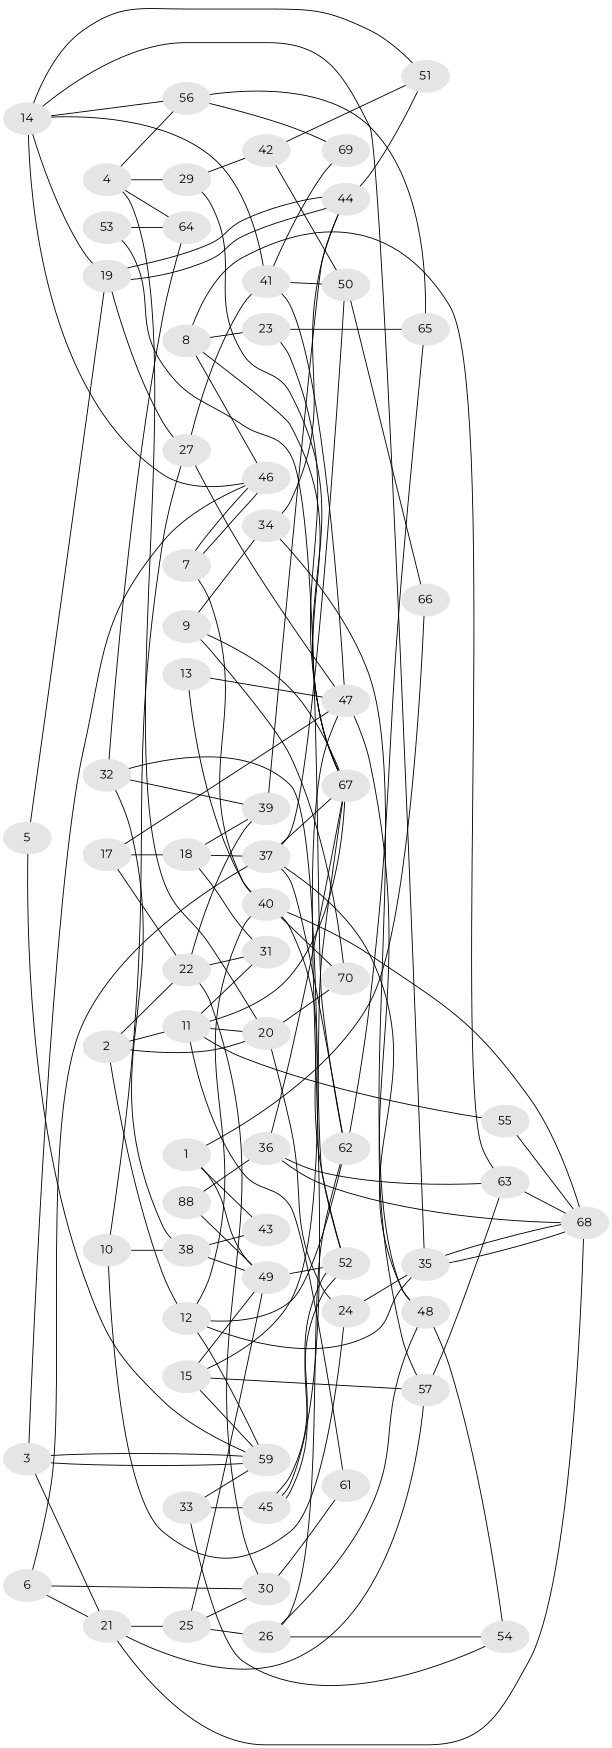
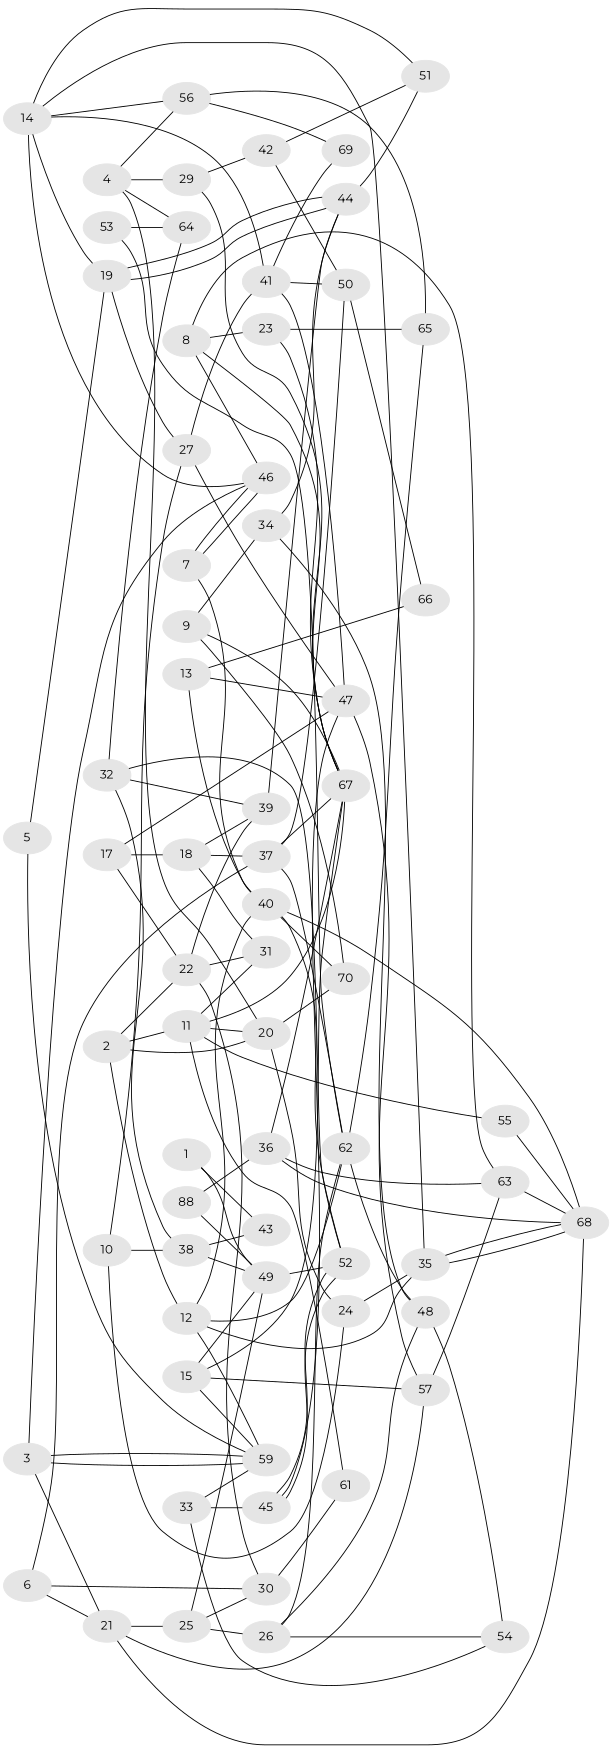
edge "66" -- "1": now "66" -- "13"
edge "37" -- "48": now "62" -- "48"
